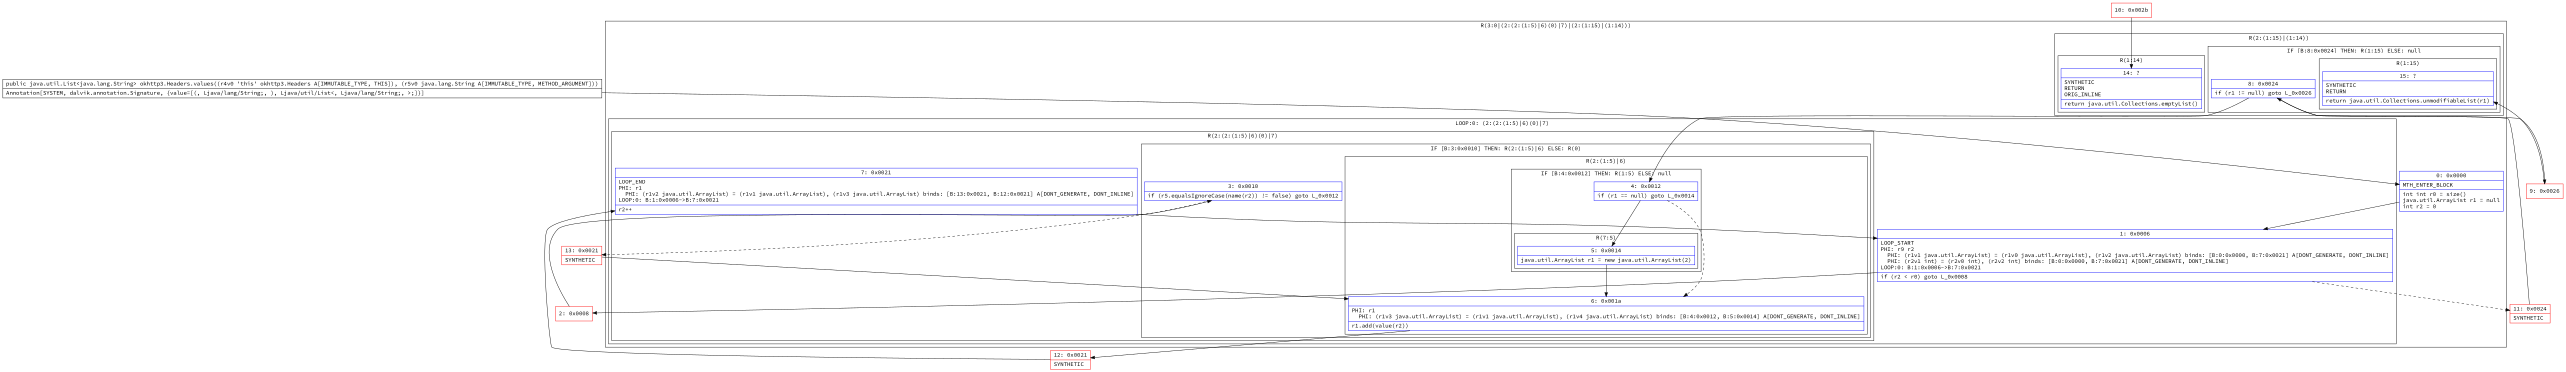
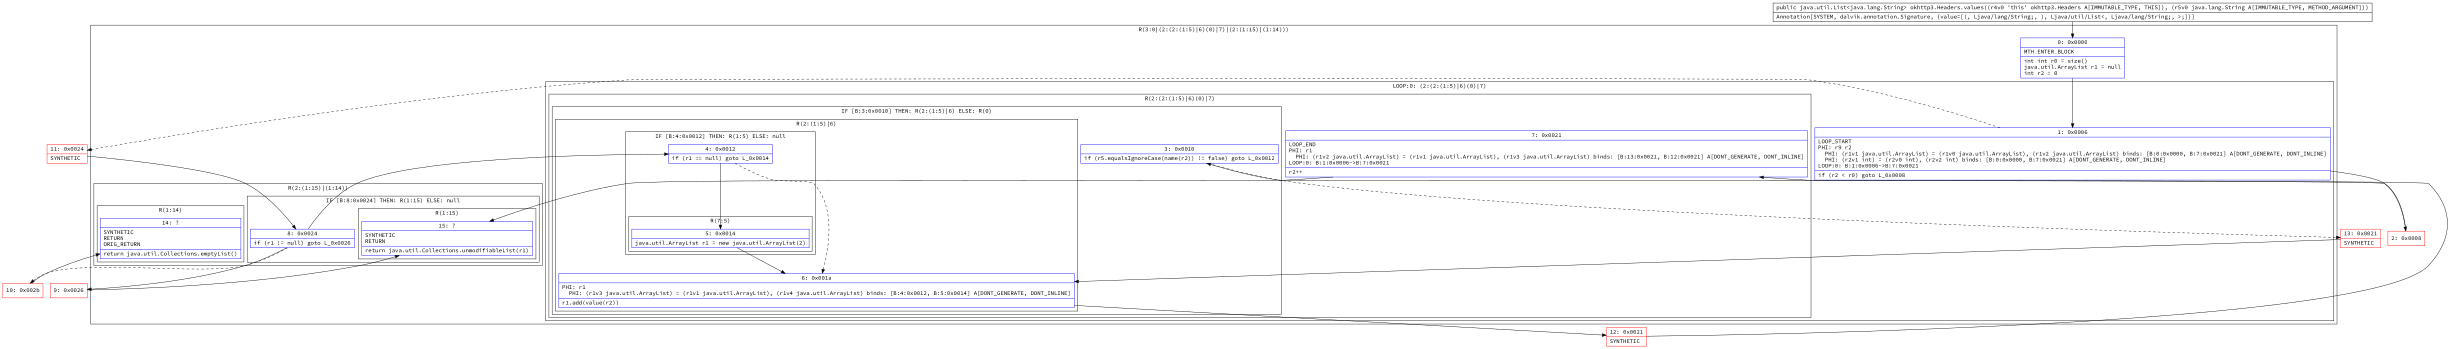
node "14: ?": text "ORIG_INLINE" -> "ORIG_RETURN"
edge "7: 0x0021" -> "1: 0x0006": now "7: 0x0021" -> "15: ?"
edge "8: 0x0024" -> "10: 0x002b": added
